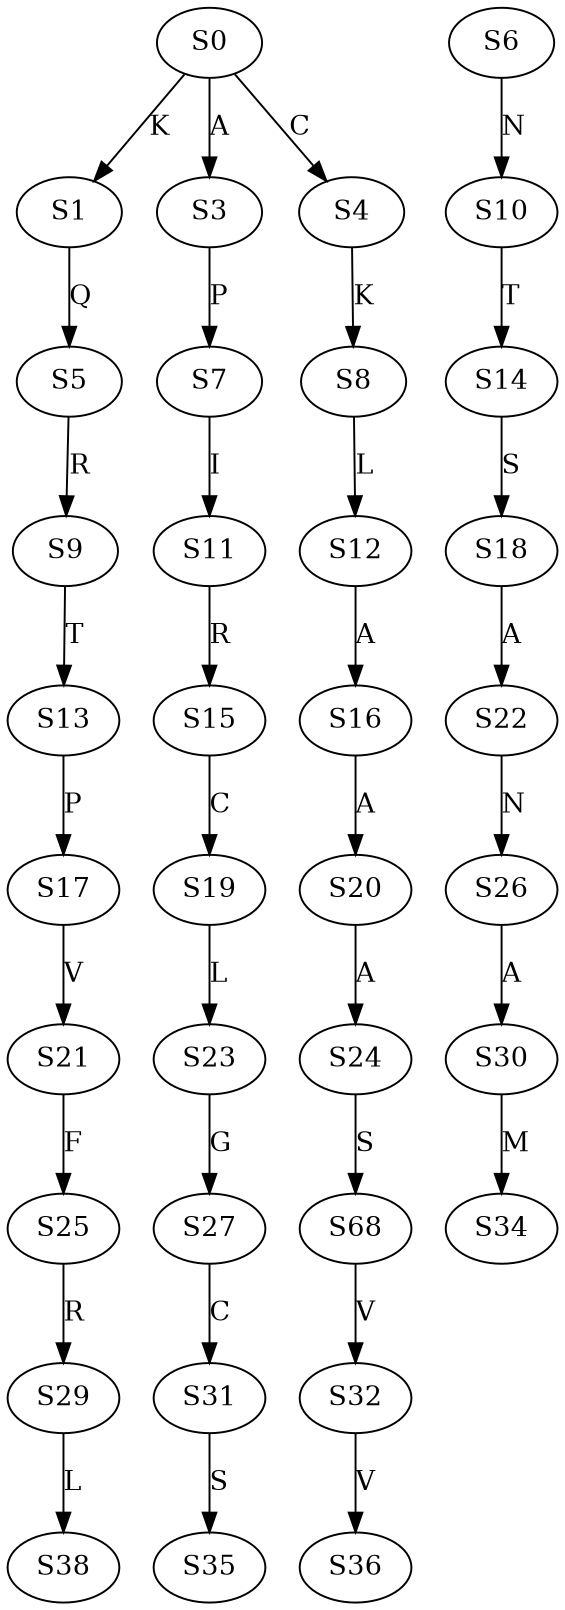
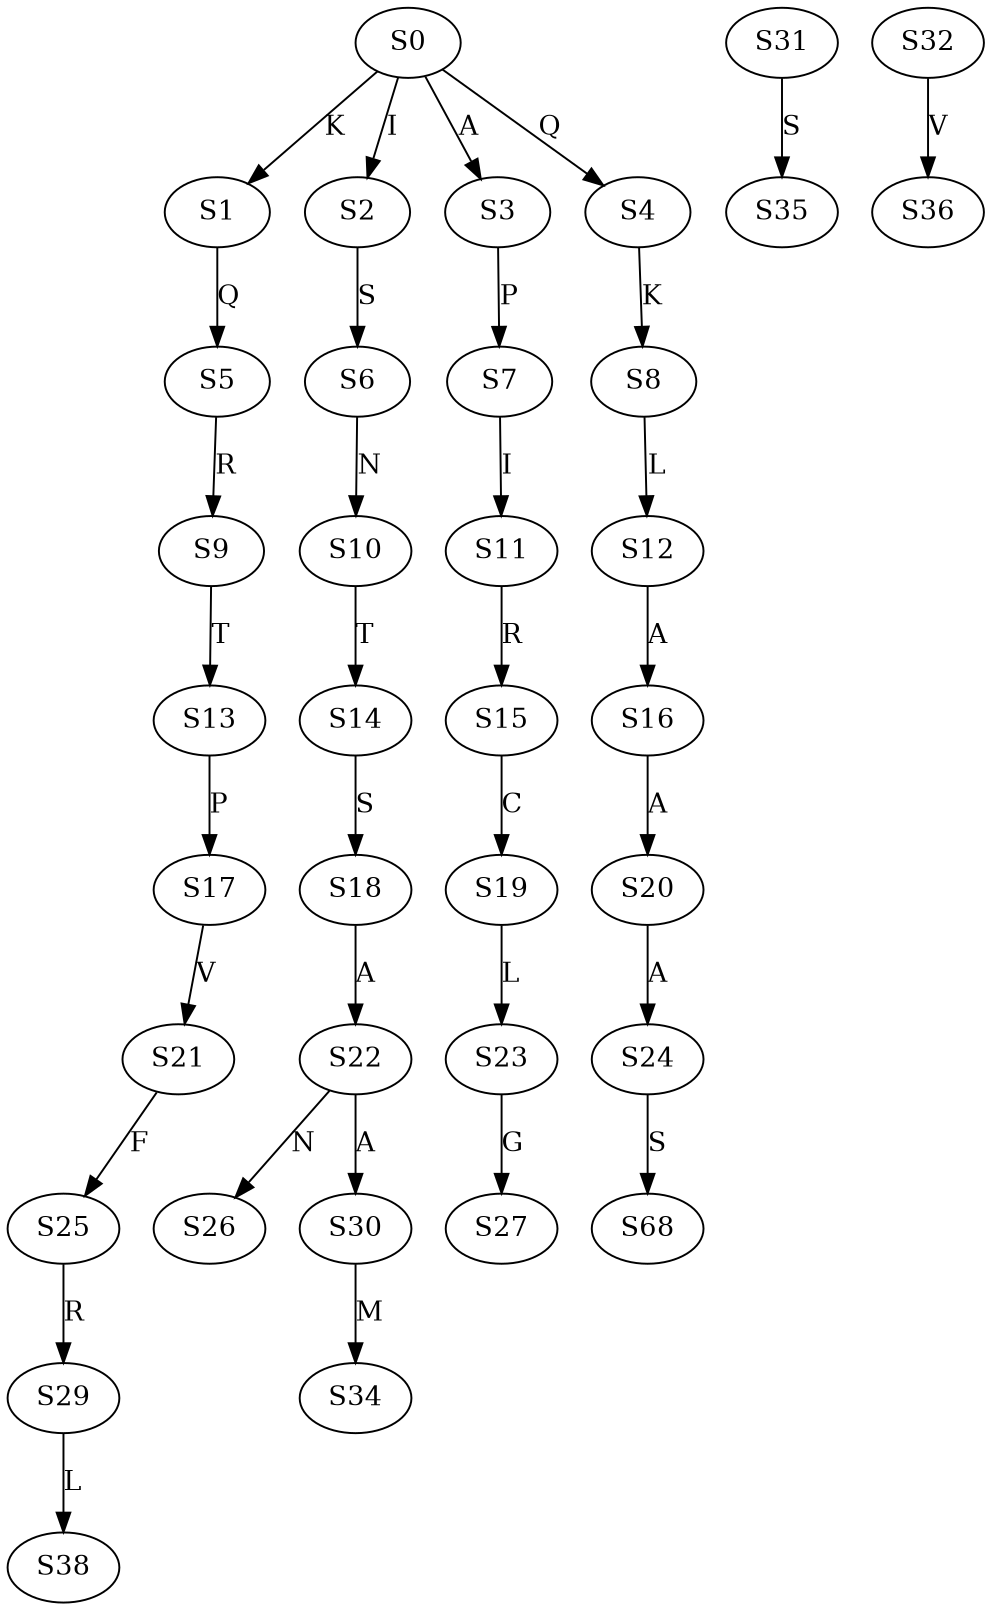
edge "S0" -> "S4": label "C" -> "Q"
node "S2": added
edge "S26" -> "S30": now "S22" -> "S30"
edge "S27" -> "S31": removed, label "C"
edge "S68" -> "S32": removed, label "V"
